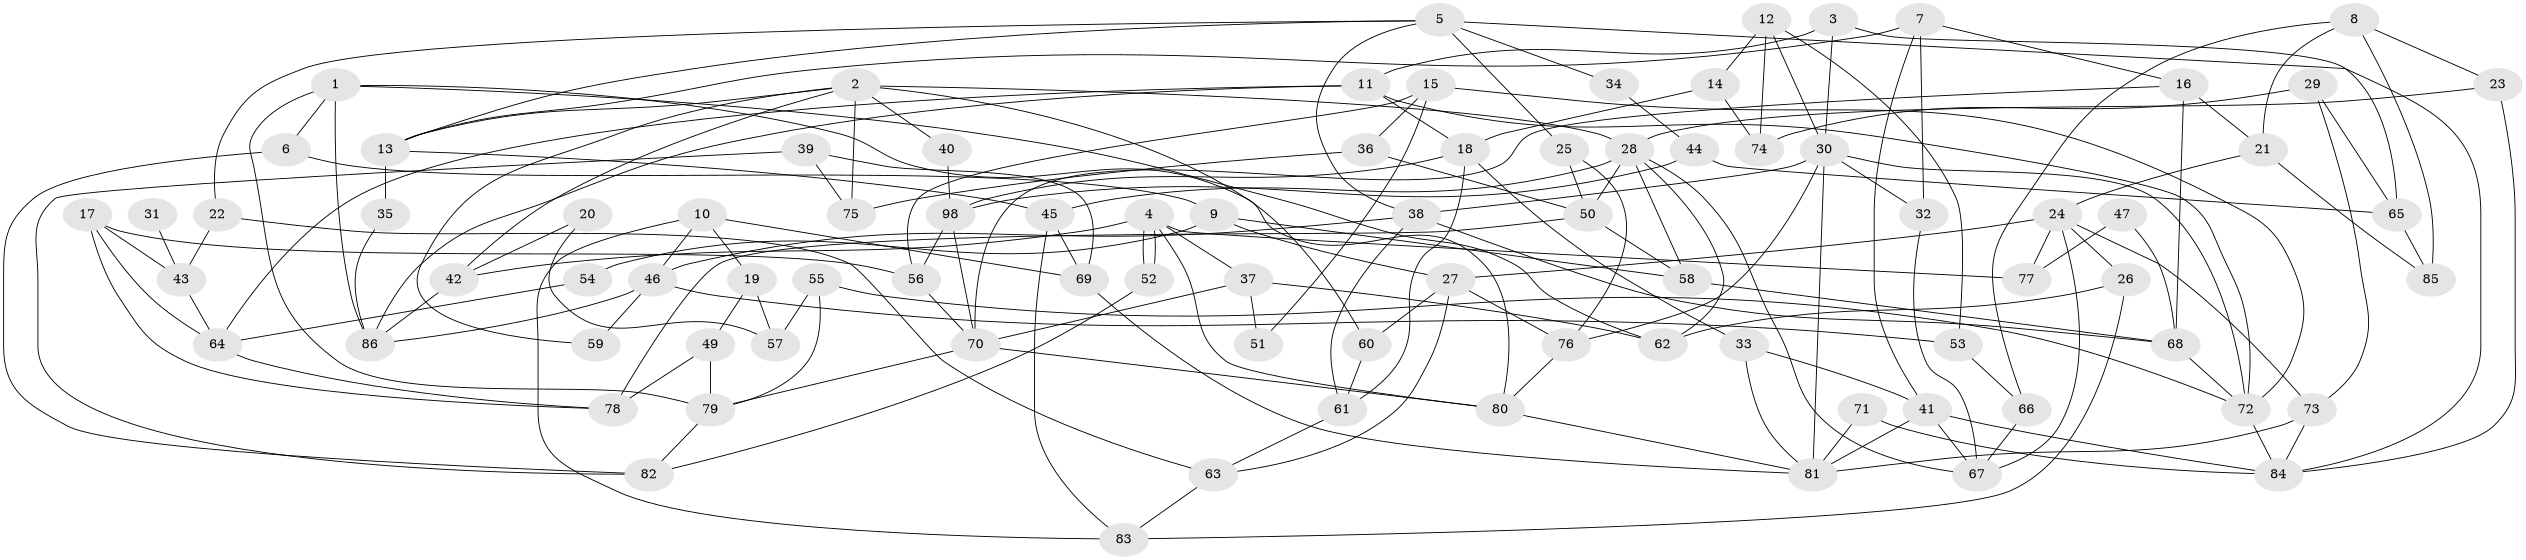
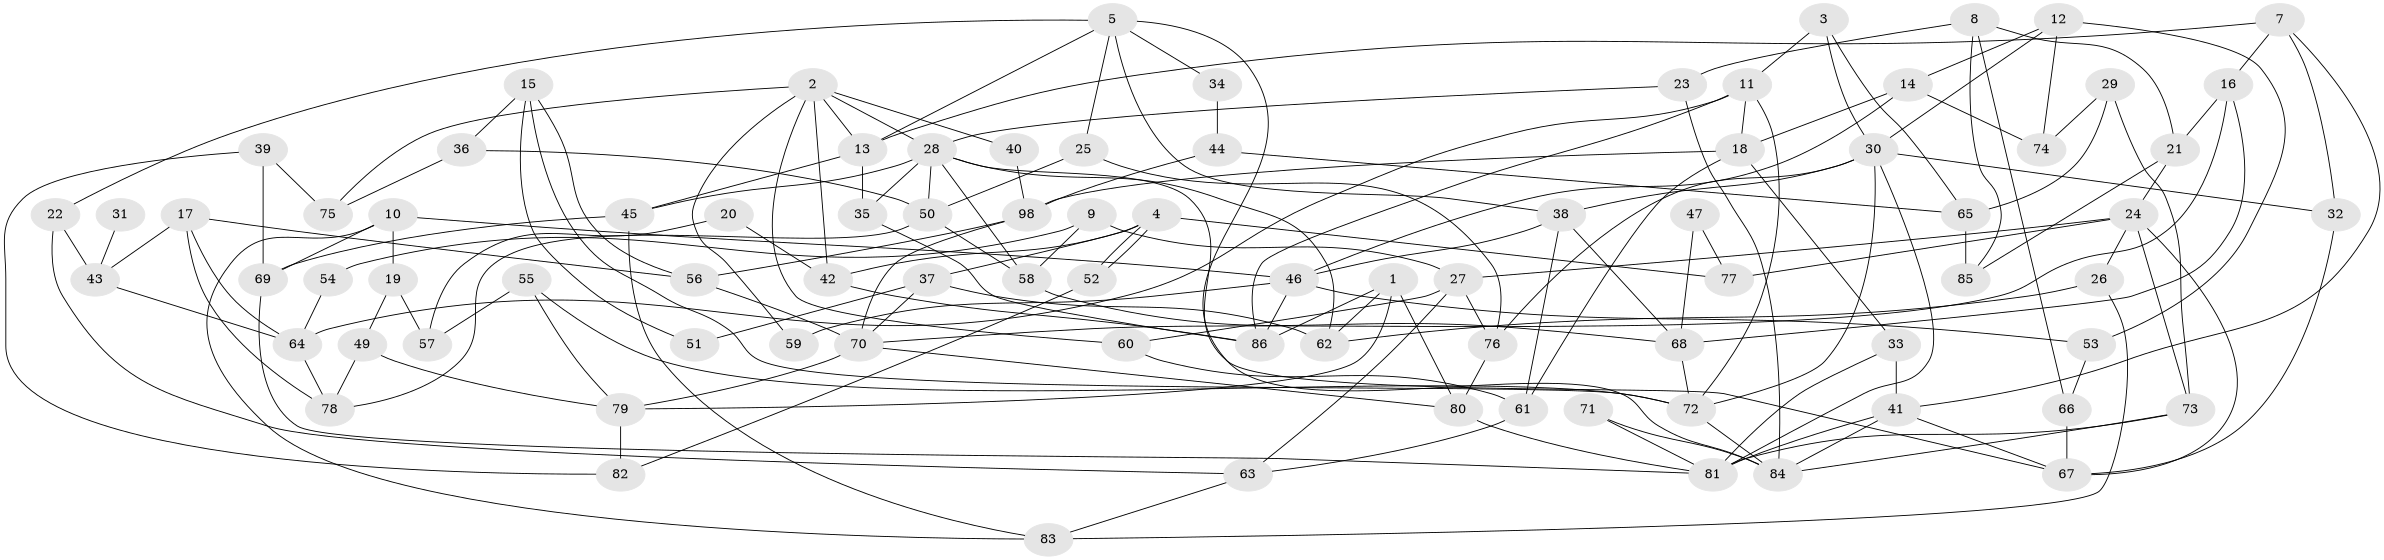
node "6": removed
edge "28" -- "35": added
edge "14" -- "46": added
edge "4" -- "80": removed
